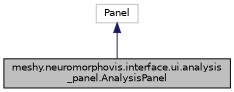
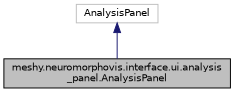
node "Panel": label "Panel" -> "AnalysisPanel"
